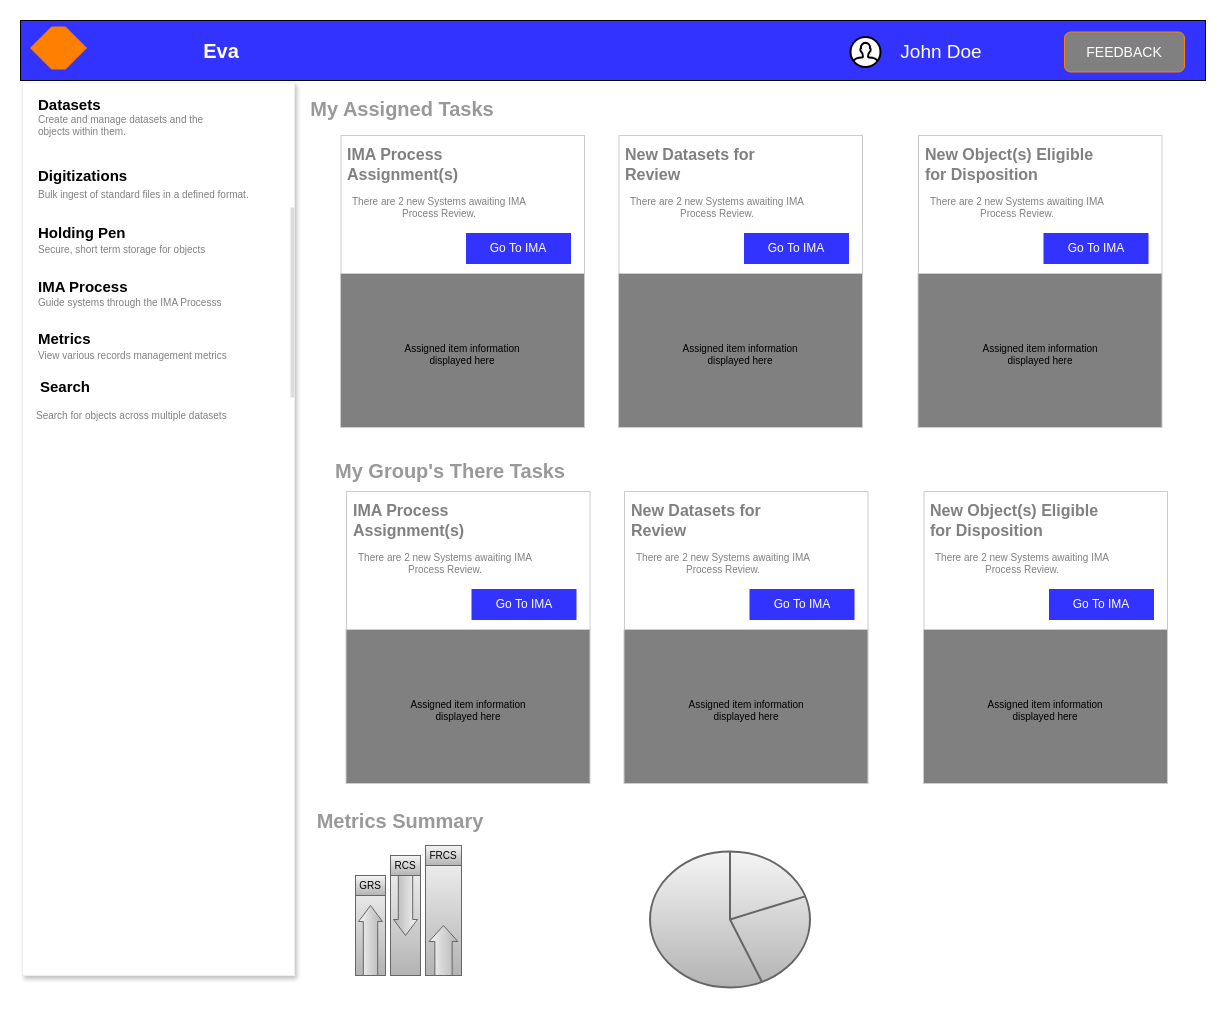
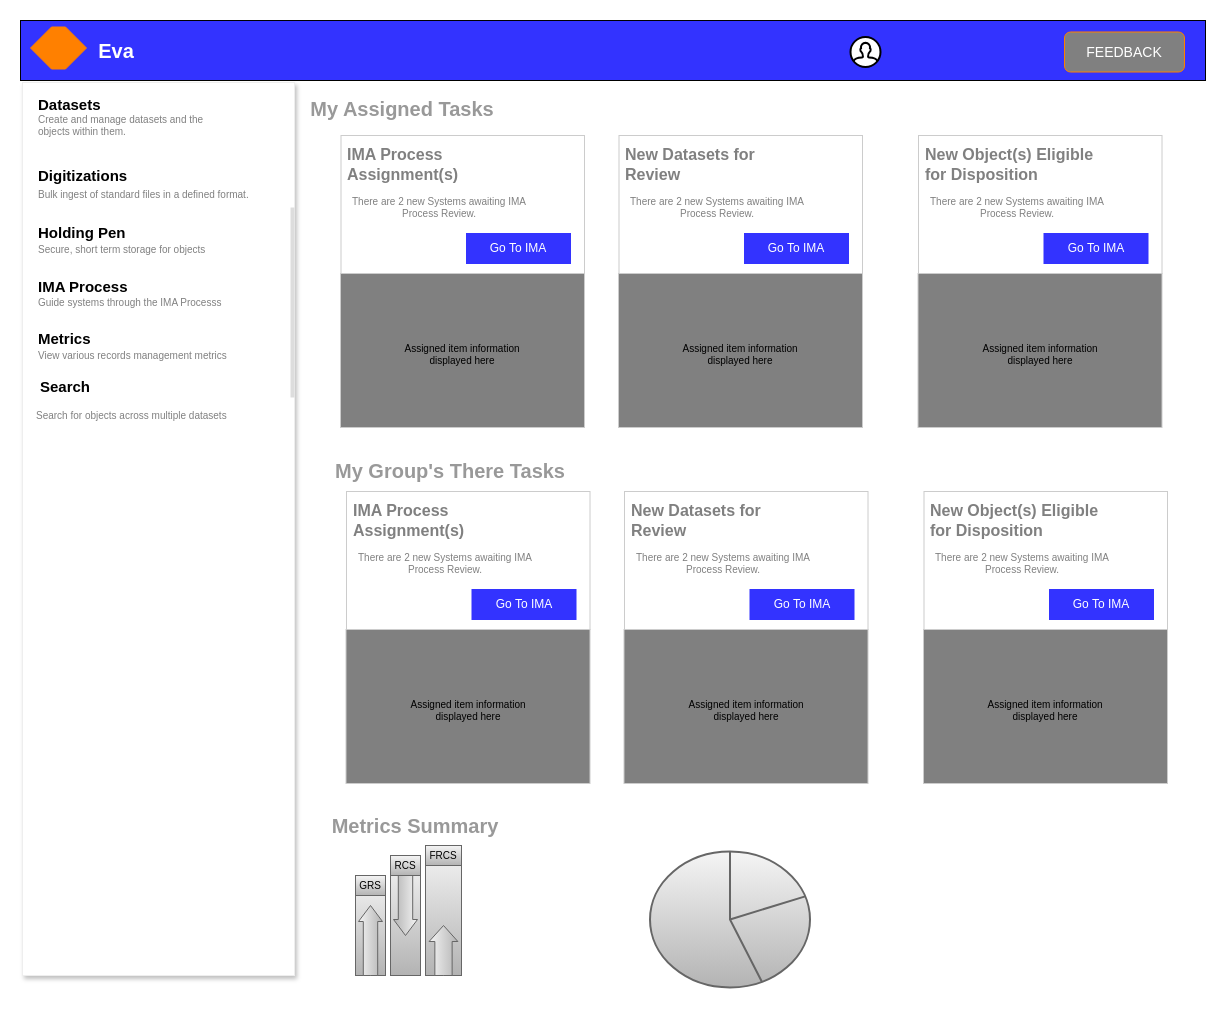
node "Eva": moved (222, 51) -> (117, 51)
node "John Doe": removed
node "Metrics Summary": moved (401, 821) -> (416, 826)
